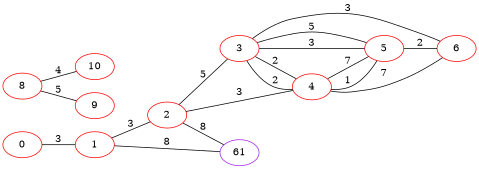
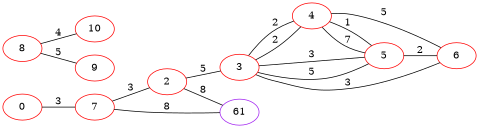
edge "6" -- "4": label "7" -> "5"
edge "4" -- "2": removed, label "3"
node "1": label "1" -> "7"
